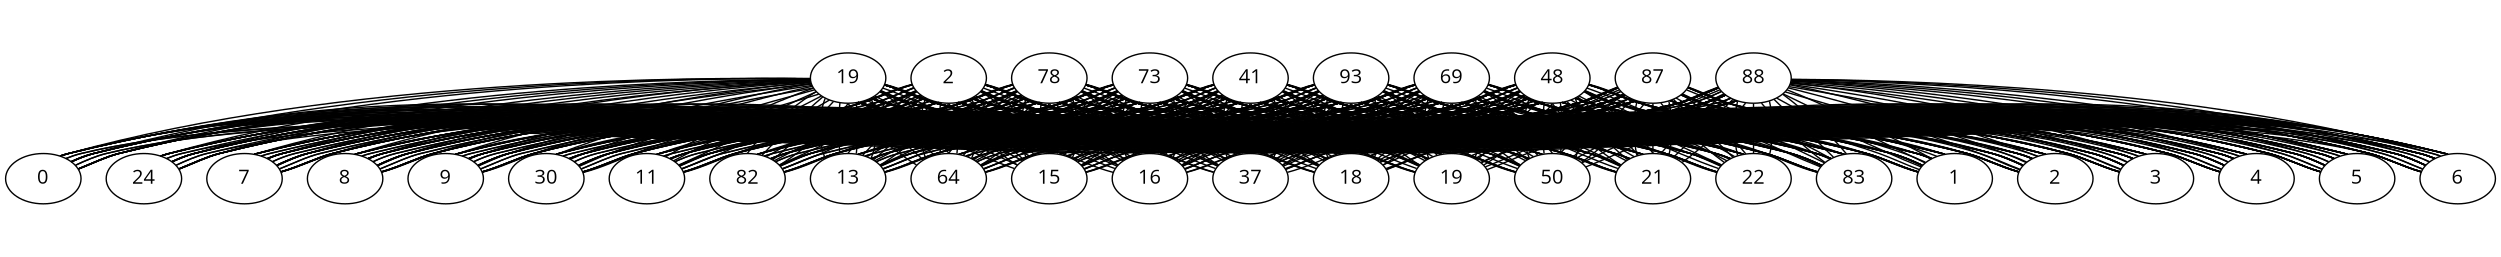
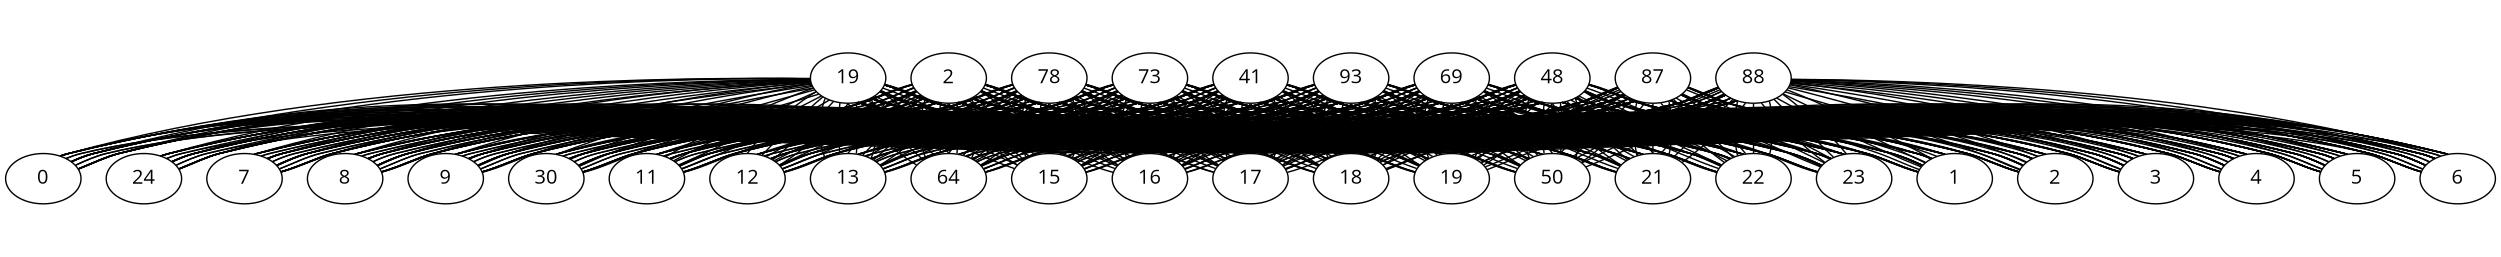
node "82": label "82" -> "12"
node "37": label "37" -> "17"
node "83": label "83" -> "23"
